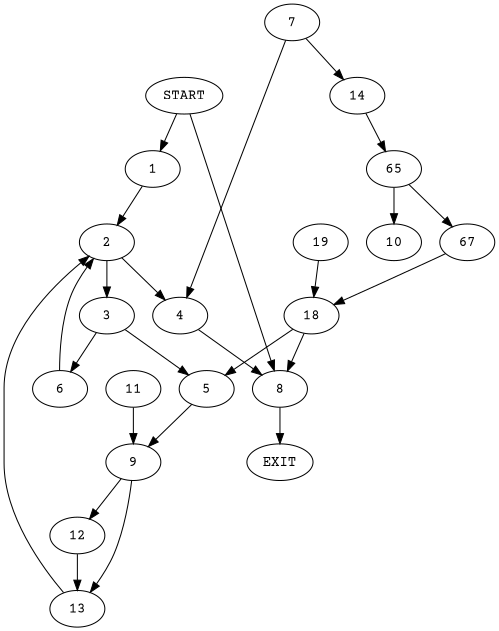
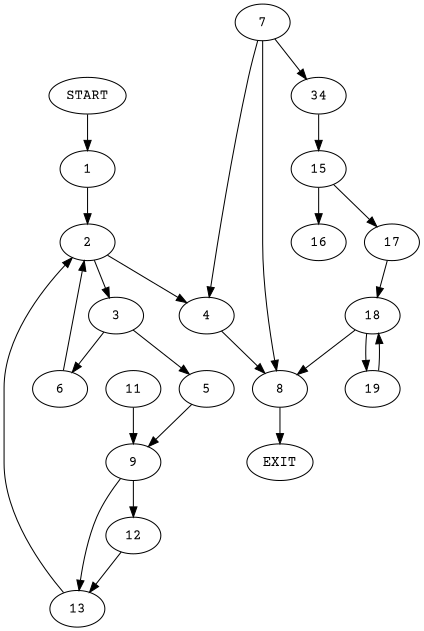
node "14": label "14" -> "34"
node "65": label "65" -> "15"
edge "START" -> "8": now "7" -> "8"
node "10": label "10" -> "16"
node "67": label "67" -> "17"
edge "18" -> "5": now "18" -> "19"
